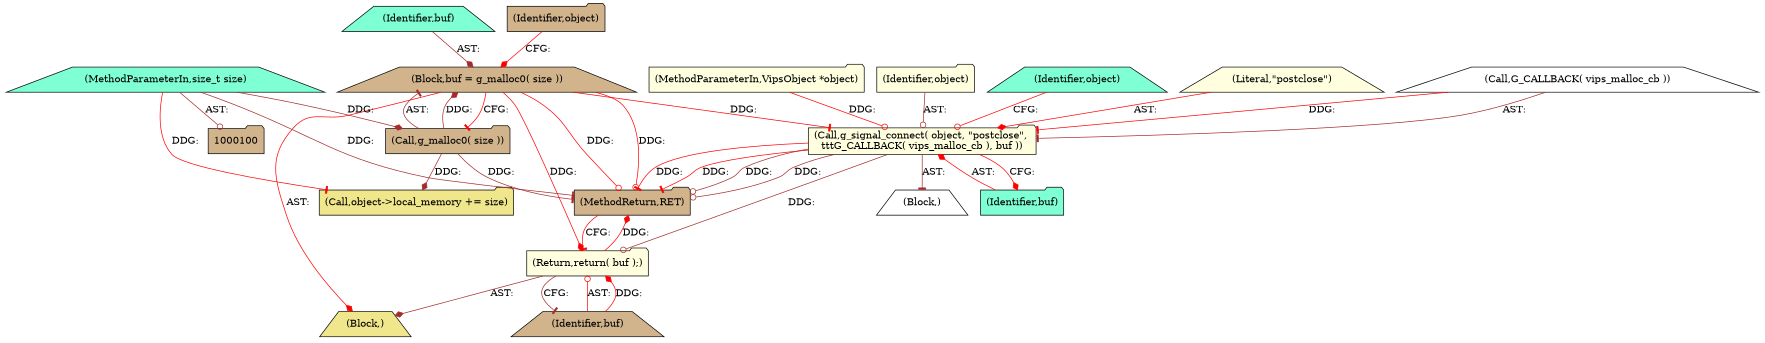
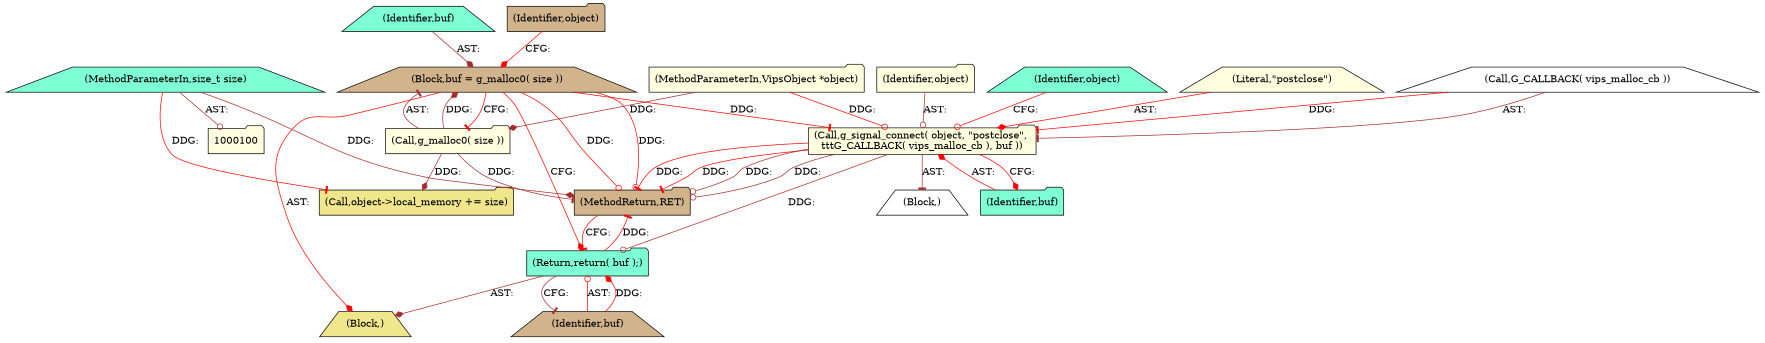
edge "(MethodParameterIn,size_t size)" -> "(Call,g_malloc0( size ))": now "(MethodParameterIn,VipsObject *object)" -> "(Call,g_malloc0( size ))"
node "1000100": fillcolor tan -> lightyellow
node "(Call,g_malloc0( size ))": fillcolor tan -> lightyellow
edge "(MethodParameterIn,size_t size)" -> "(MethodReturn,RET)": arrowhead tee -> diamond
edge "(Block,buf = g_malloc0( size ))" -> "(Return,return( buf );)": label "DDG: " -> "CFG: "
edge "(Return,return( buf );)" -> "(MethodReturn,RET)": arrowhead diamond -> tee
node "(Return,return( buf );)": fillcolor lightyellow -> aquamarine
